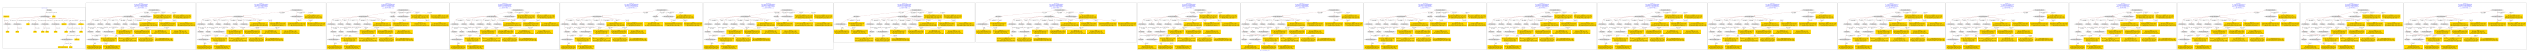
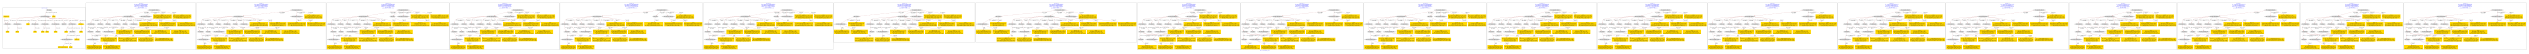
node "object_uri": fillcolor gold -> lightgray
